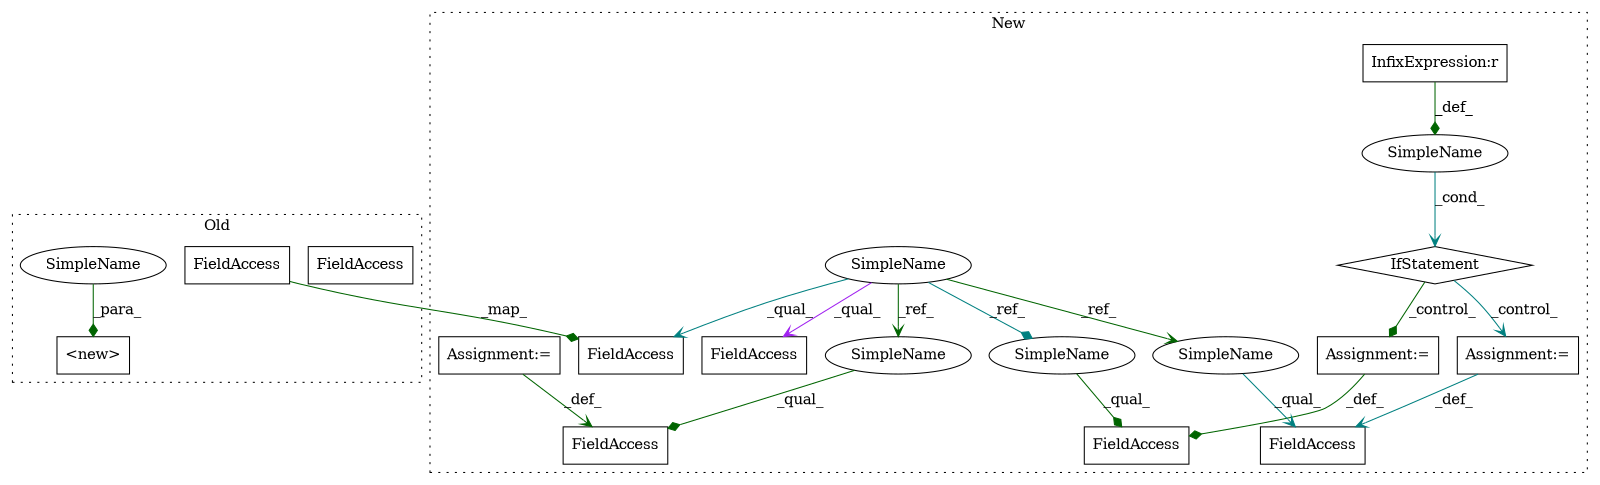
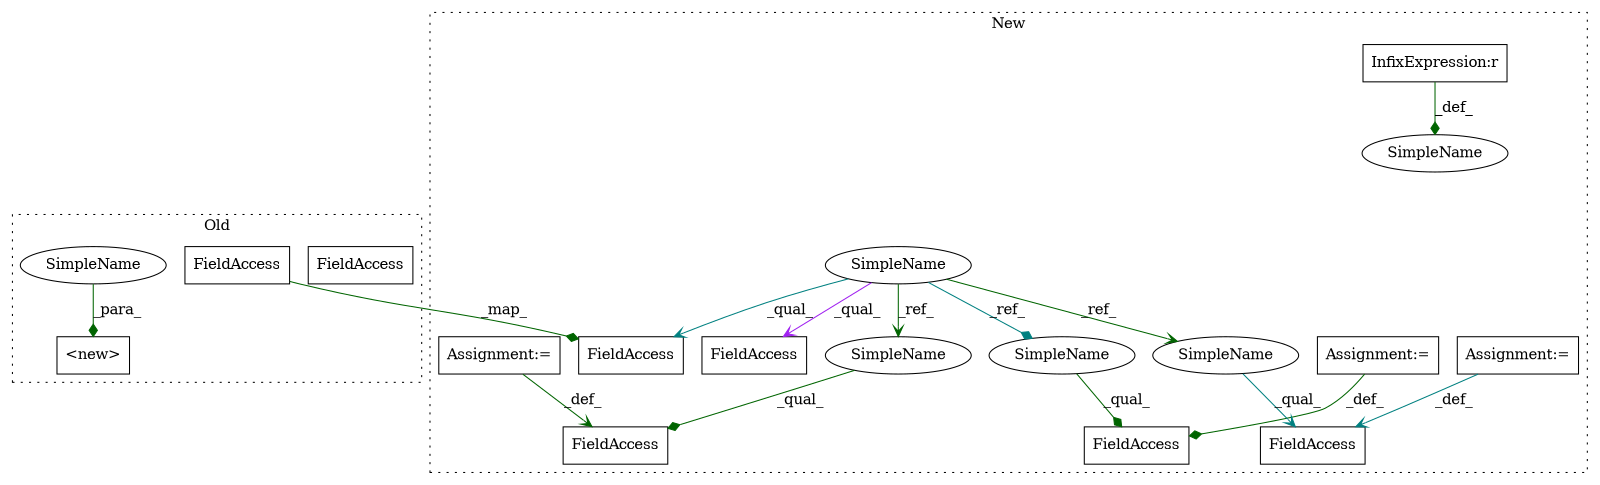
node "IfStatement": removed
